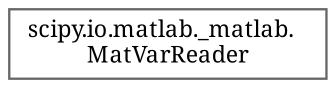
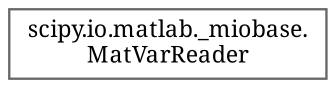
node "scipy.io.matlab._matlab. MatVarReader": label "scipy.io.matlab._matlab. MatVarReader" -> "scipy.io.matlab._miobase. MatVarReader"
